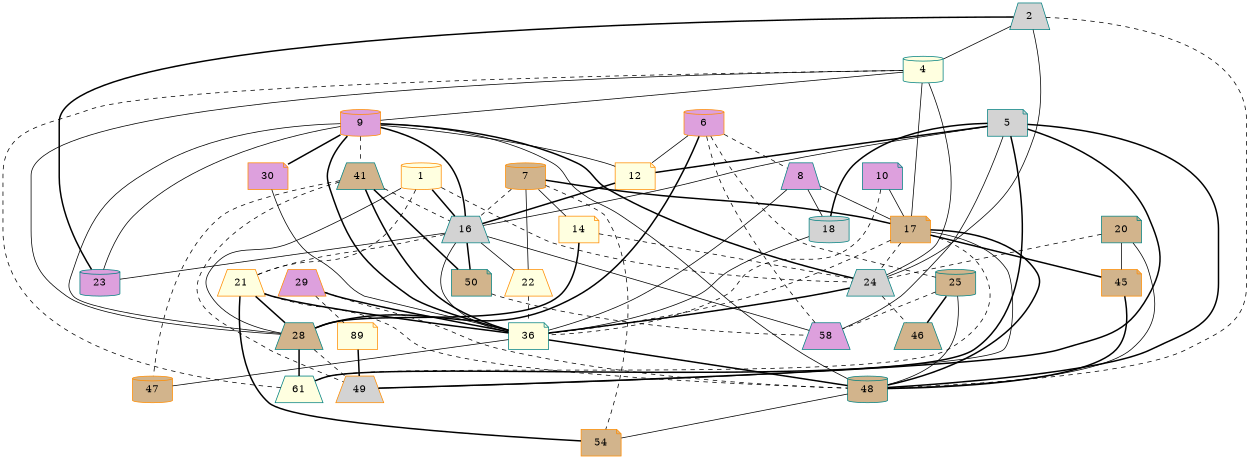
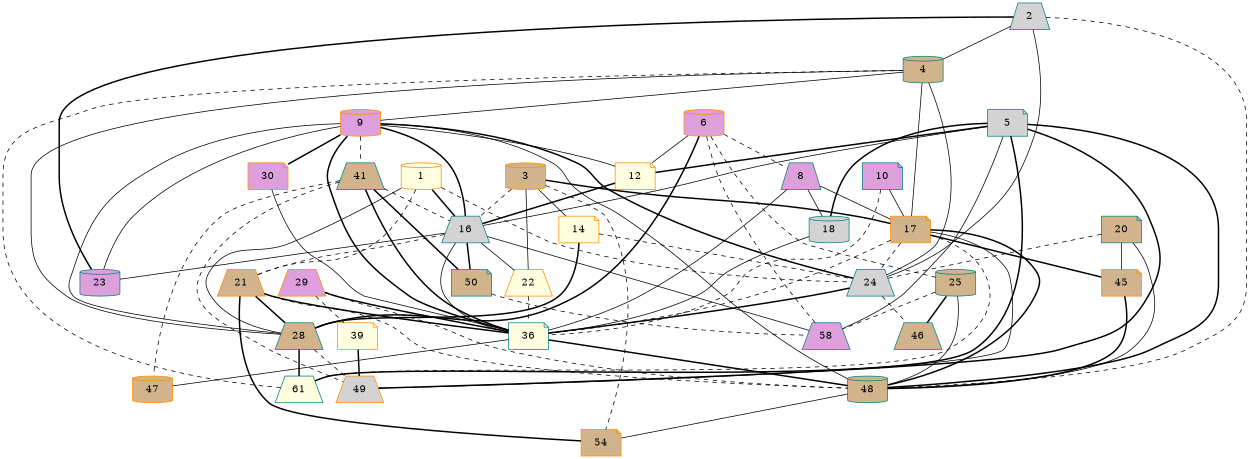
node "4": fillcolor lightyellow -> tan
node "7": label "7" -> "3"
node "21": fillcolor lightyellow -> tan
node "89": label "89" -> "39"
